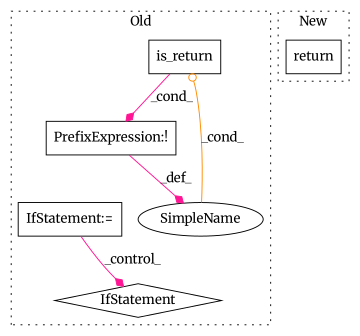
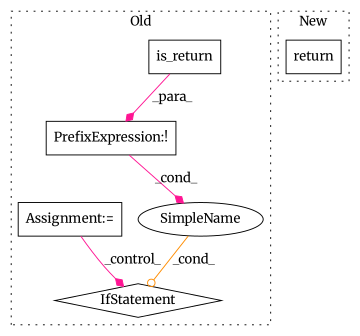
edge "is_return" -> "PrefixExpression:!": label "_cond_" -> "_para_"
edge "SimpleName" -> "is_return": now "SimpleName" -> "IfStatement"
edge "PrefixExpression:!" -> "SimpleName": label "_def_" -> "_cond_"
node "IfStatement:=": label "IfStatement:=" -> "Assignment:="
